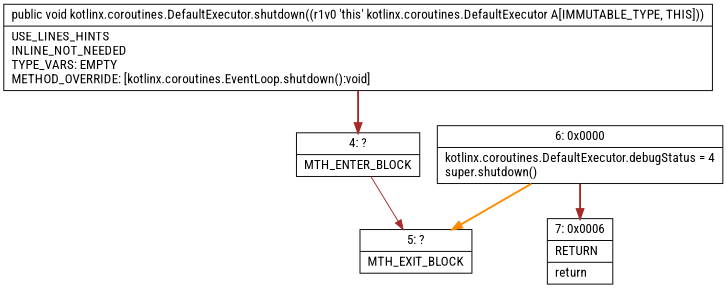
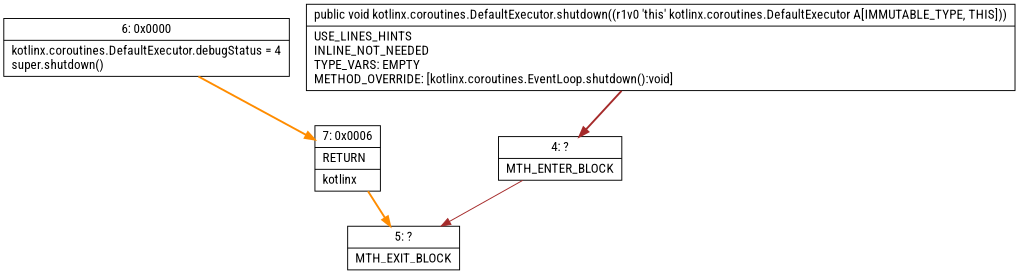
edge "6: 0x0000" -> "7: 0x0006": color brown -> darkorange
edge "6: 0x0000" -> "5: ?": now "7: 0x0006" -> "5: ?"
node "7: 0x0006": text "return" -> "kotlinx"
